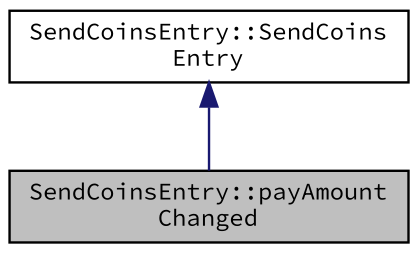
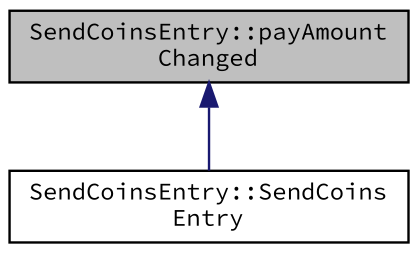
edge "SendCoinsEntry::payAmount Changed" -> "SendCoinsEntry::SendCoins Entry": reversed
